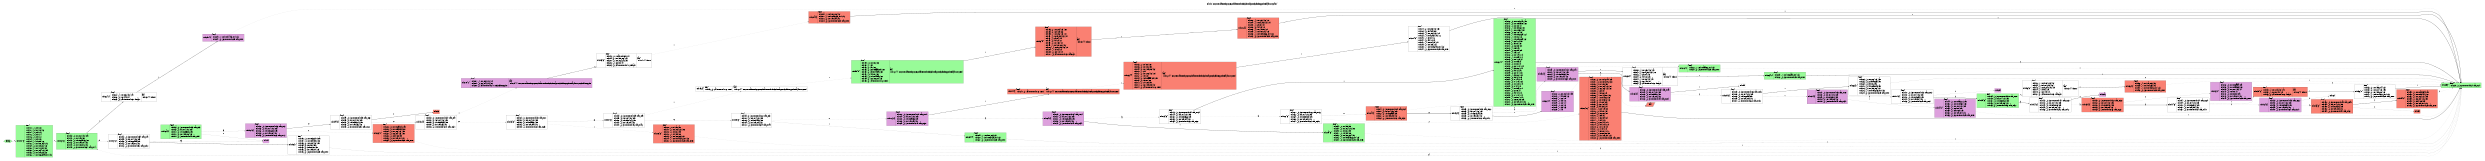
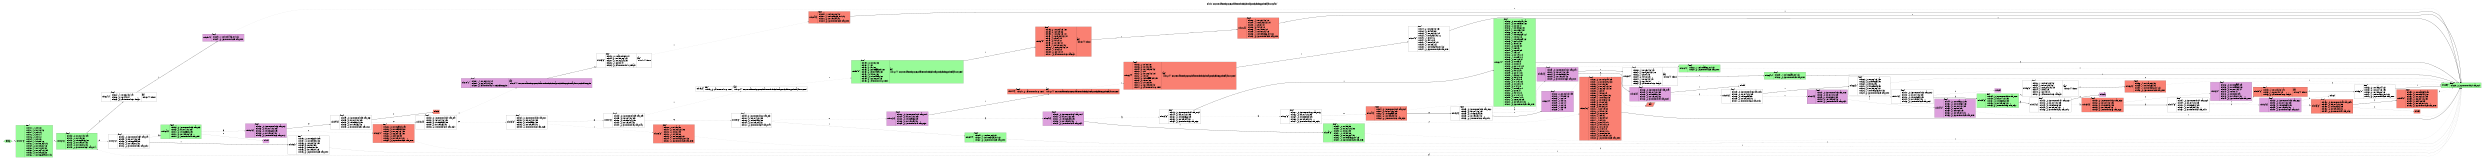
edge "0x401b54 [22]" -> "0x401f1f": now "0x401b54 [22]" -> "0x401b6a [22]"
